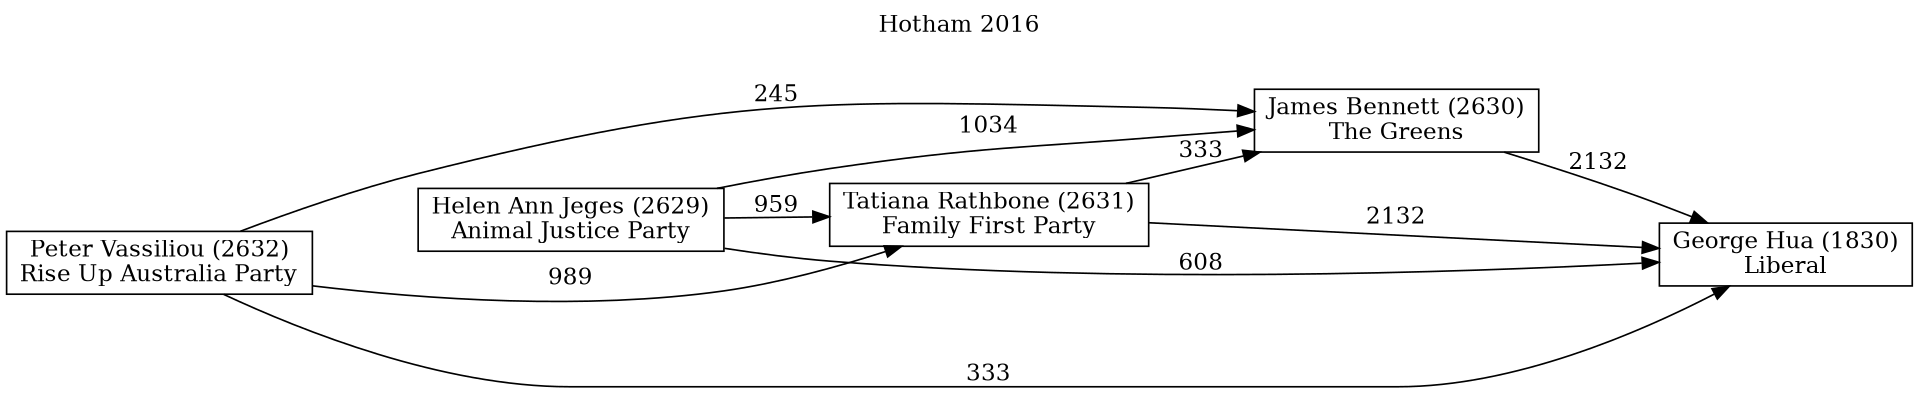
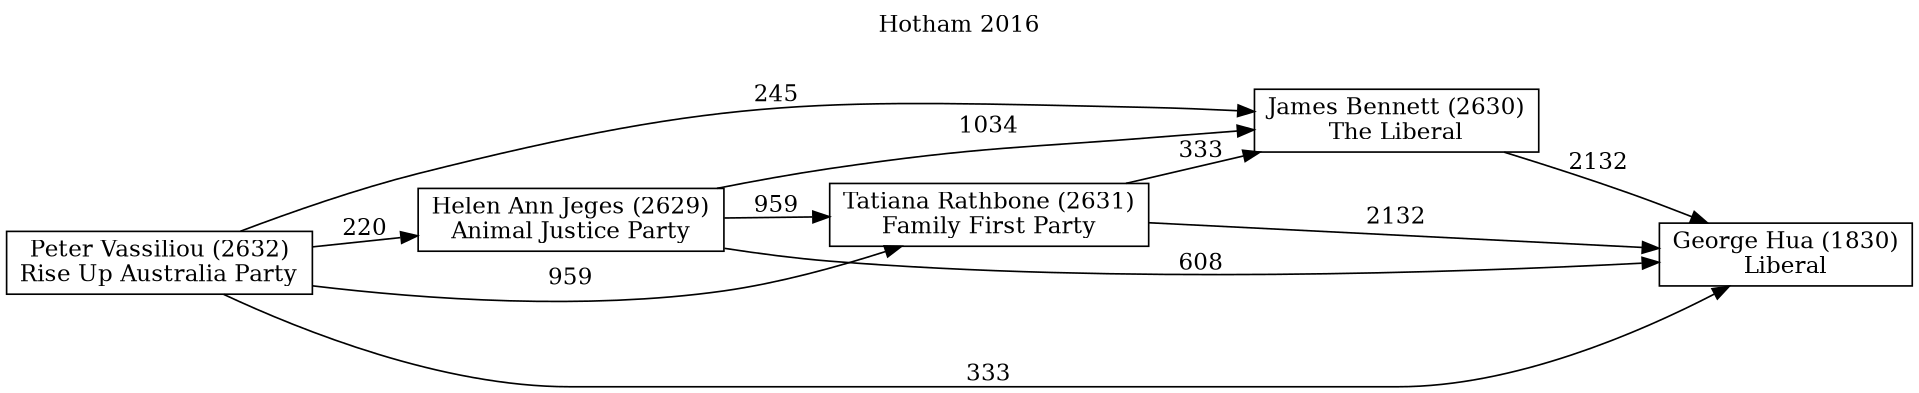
node "James Bennett (2630) The Greens": label "James Bennett (2630) The Greens" -> "James Bennett (2630) The Liberal"
edge "Peter Vassiliou (2632) Rise Up Australia Party" -> "Helen Ann Jeges (2629) Animal Justice Party": added, label "220"
edge "Peter Vassiliou (2632) Rise Up Australia Party" -> "Tatiana Rathbone (2631) Family First Party": label "989" -> "959"
